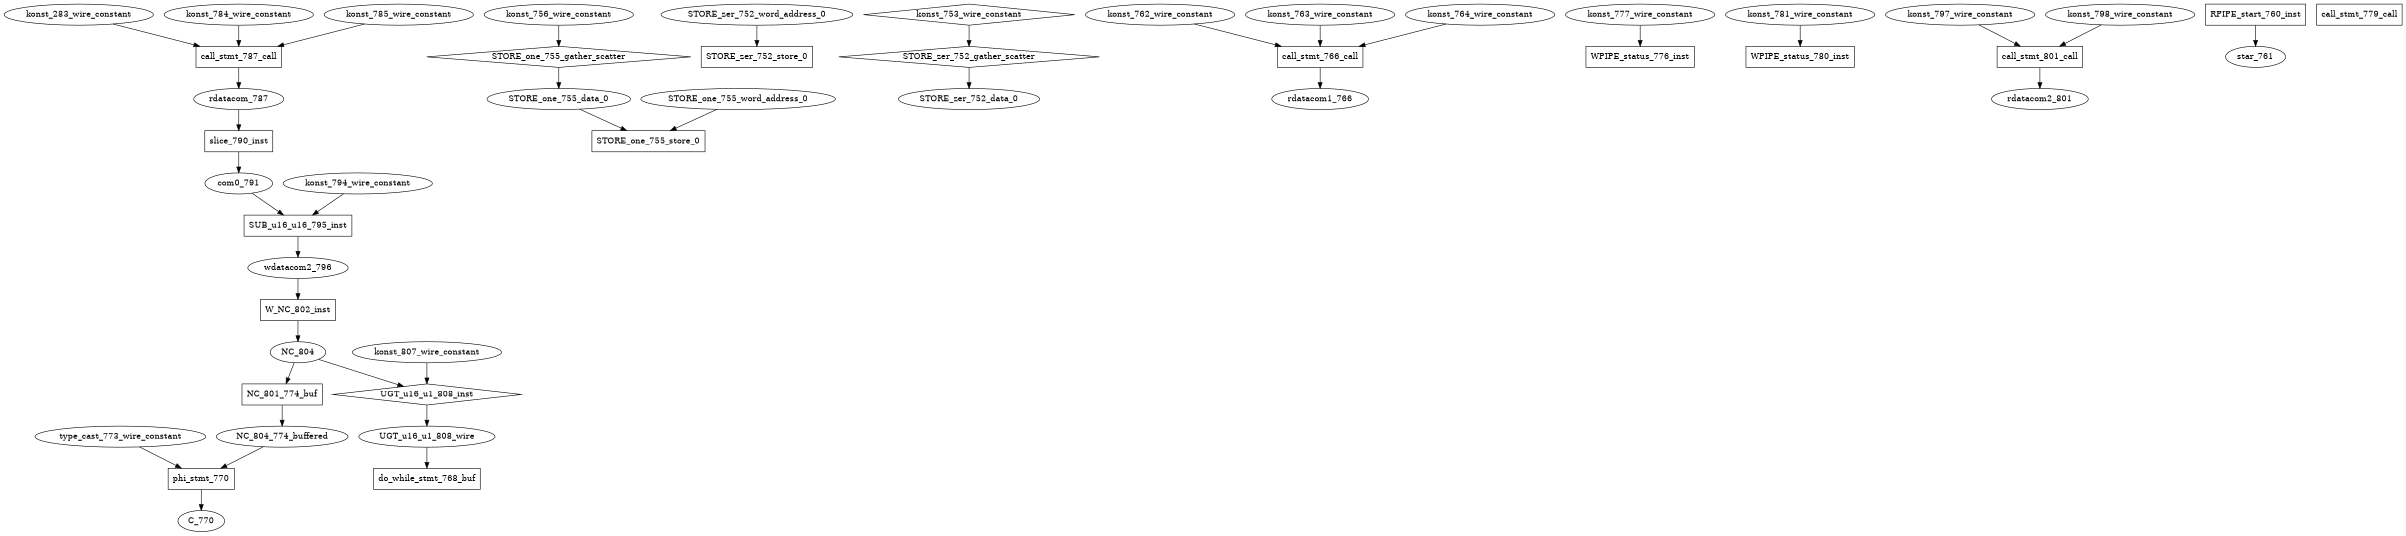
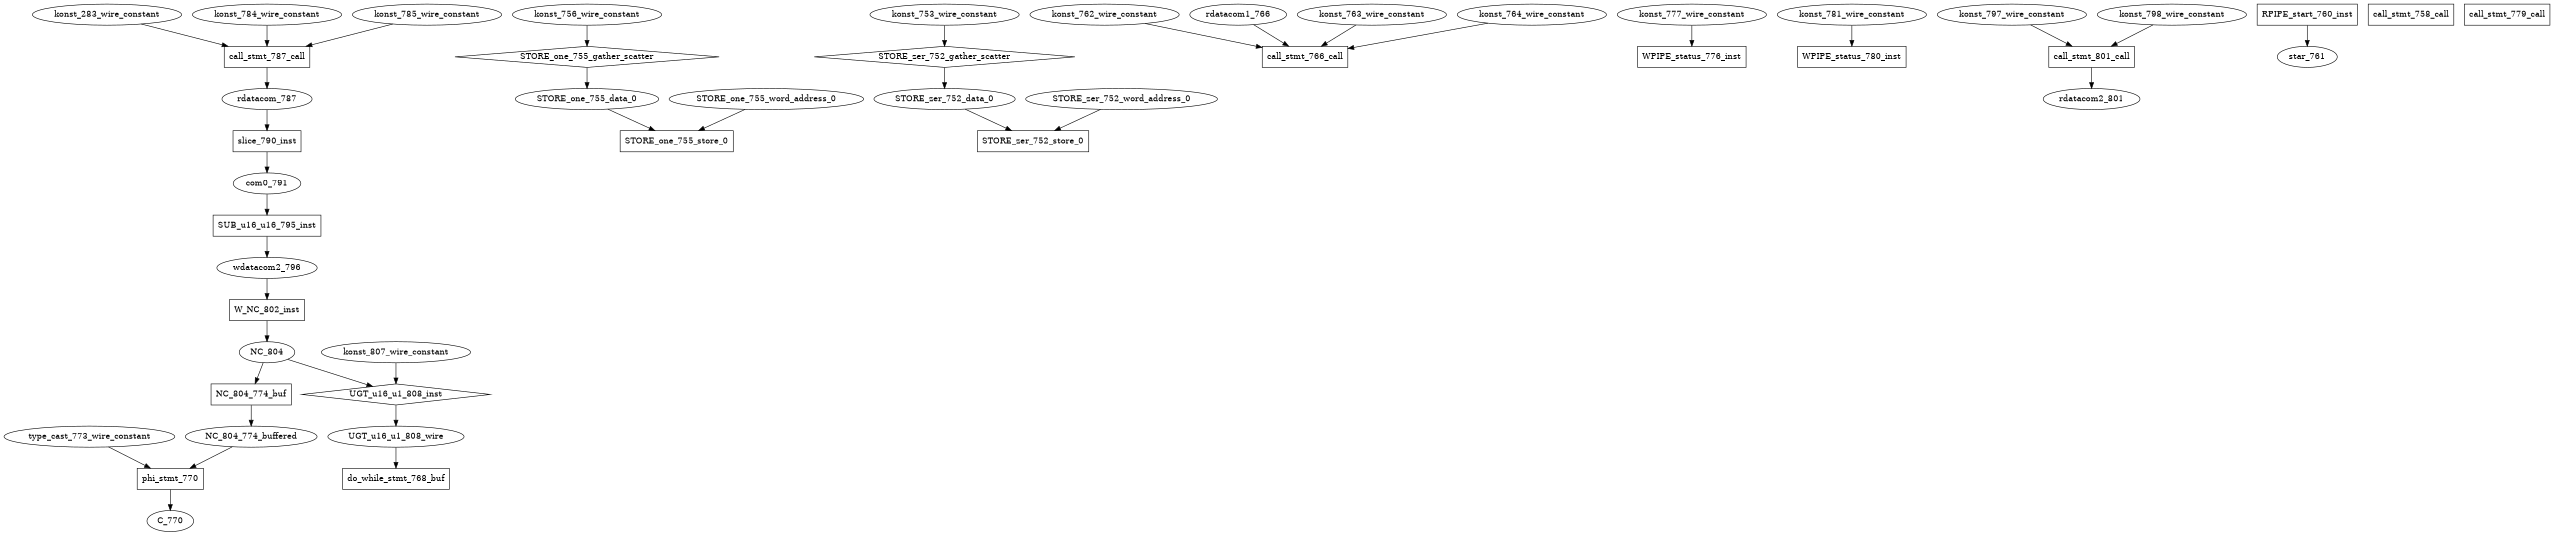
node "konst_753_wire_constant": shape diamond -> ellipse
node "call_stmt_758_call": added
edge "call_stmt_766_call" -> "rdatacom1_766": reversed
edge "STORE_zer_752_data_0" -> "STORE_zer_752_store_0": added
node "konst_794_wire_constant": removed
node "NC_801_774_buf": label "NC_801_774_buf" -> "NC_804_774_buf"
